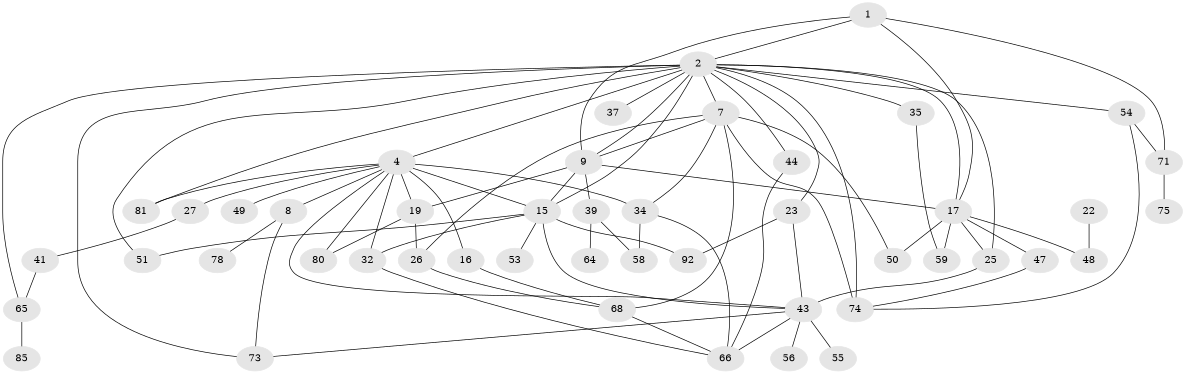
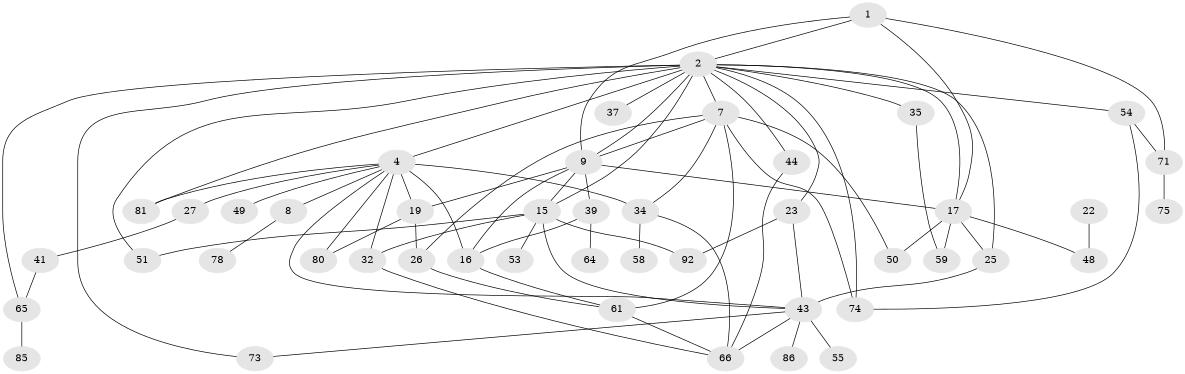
edge "4" -- "15": removed
edge "9" -- "16": added
edge "39" -- "58": now "39" -- "16"
node "47": removed
edge "8" -- "73": removed
node "68": label "68" -> "61"
node "56": label "56" -> "86"
